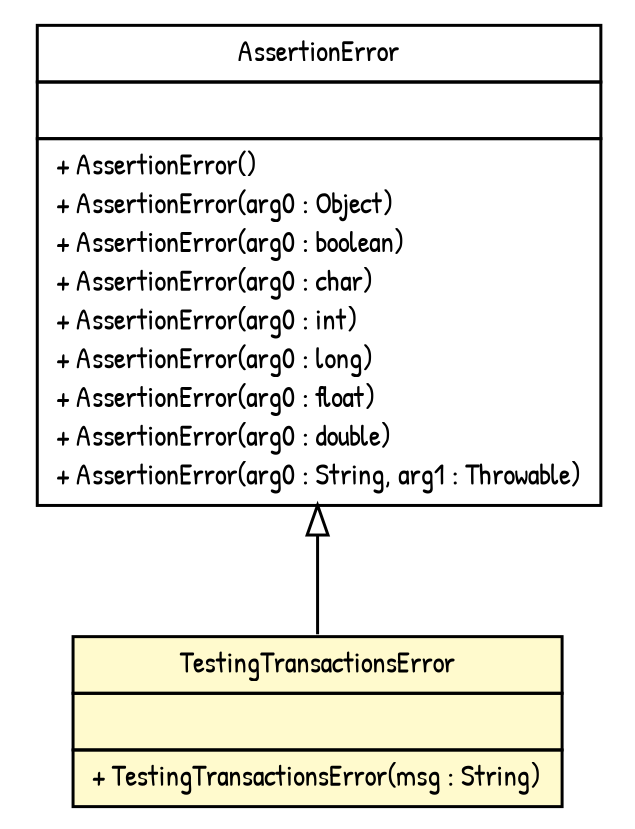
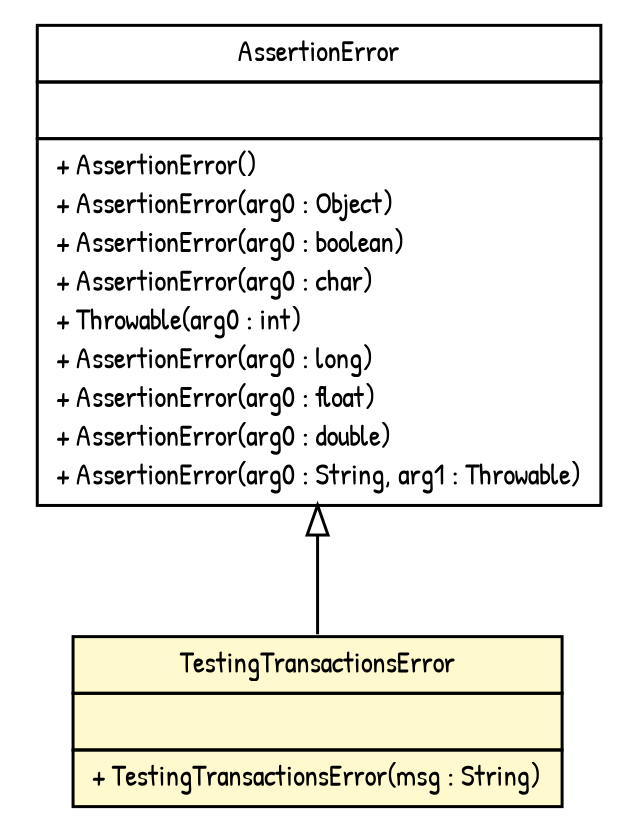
node "AssertionError": text "+ AssertionError(arg0 : int)" -> "+ Throwable(arg0 : int)"
